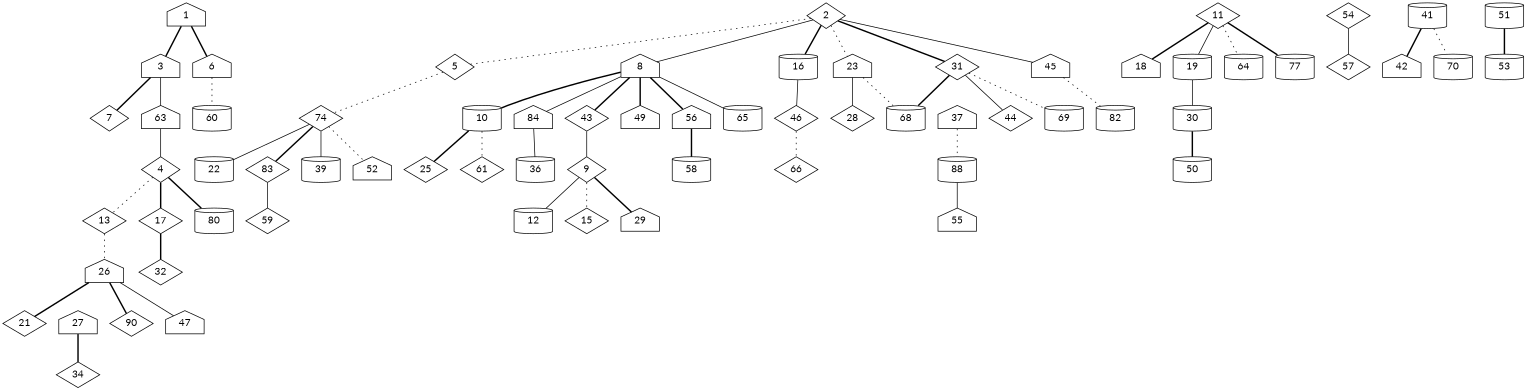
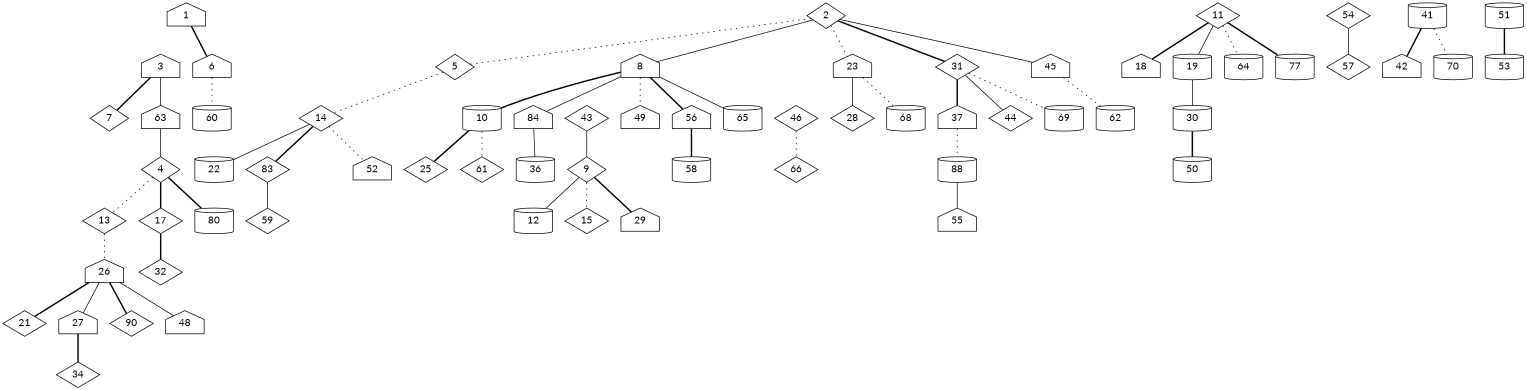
edge "1" -- "3": removed
node "16": removed
edge "31" -- "68": now "31" -- "37"
edge "8" -- "49": style bold -> dotted
edge "8" -- "43": removed
node "74": label "74" -> "14"
node "82": label "82" -> "62"
node "39": removed
edge "26" -- "27": added
node "47": label "47" -> "48"
